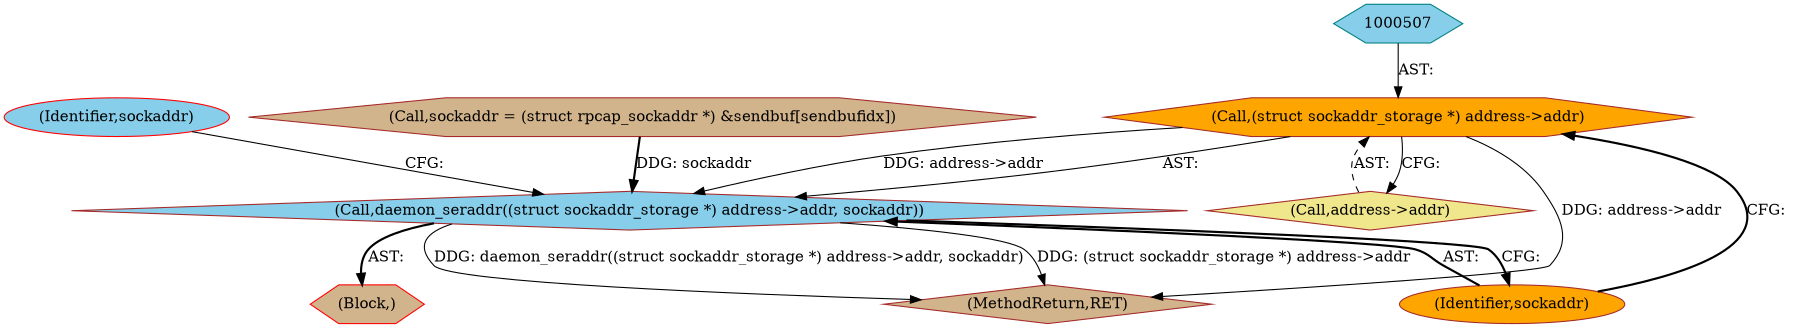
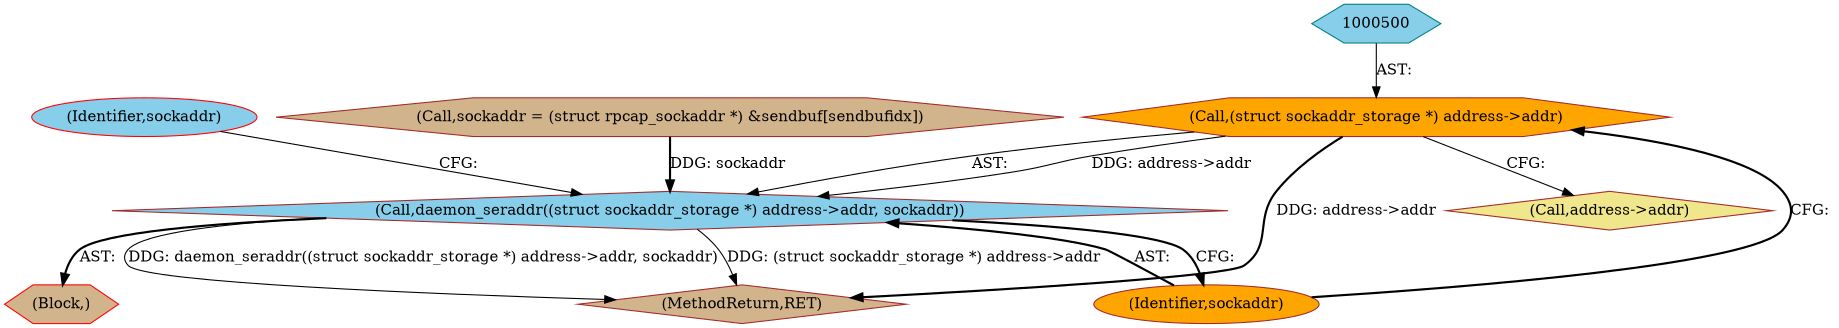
node "1000507": label "1000507" -> "1000500"
edge "(Call,address->addr)" -> "(Call,(struct sockaddr_storage *) address->addr)": removed, label "AST:"
edge "(Call,(struct sockaddr_storage *) address->addr)" -> "(MethodReturn,RET)": style solid -> bold
